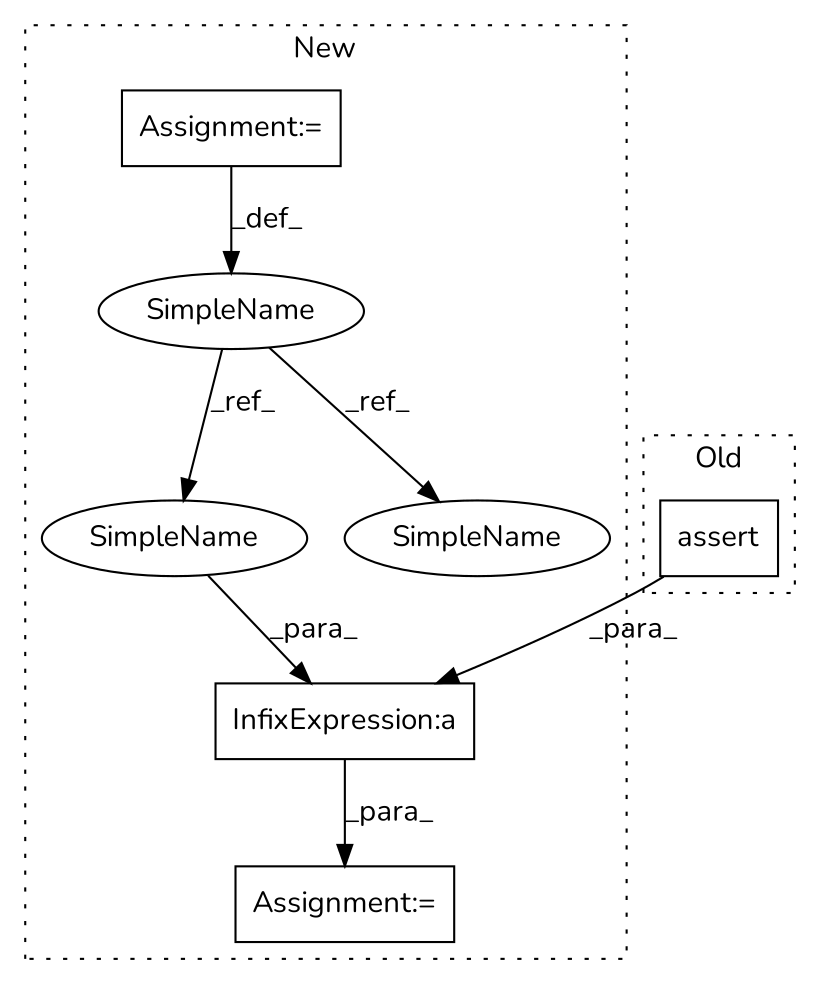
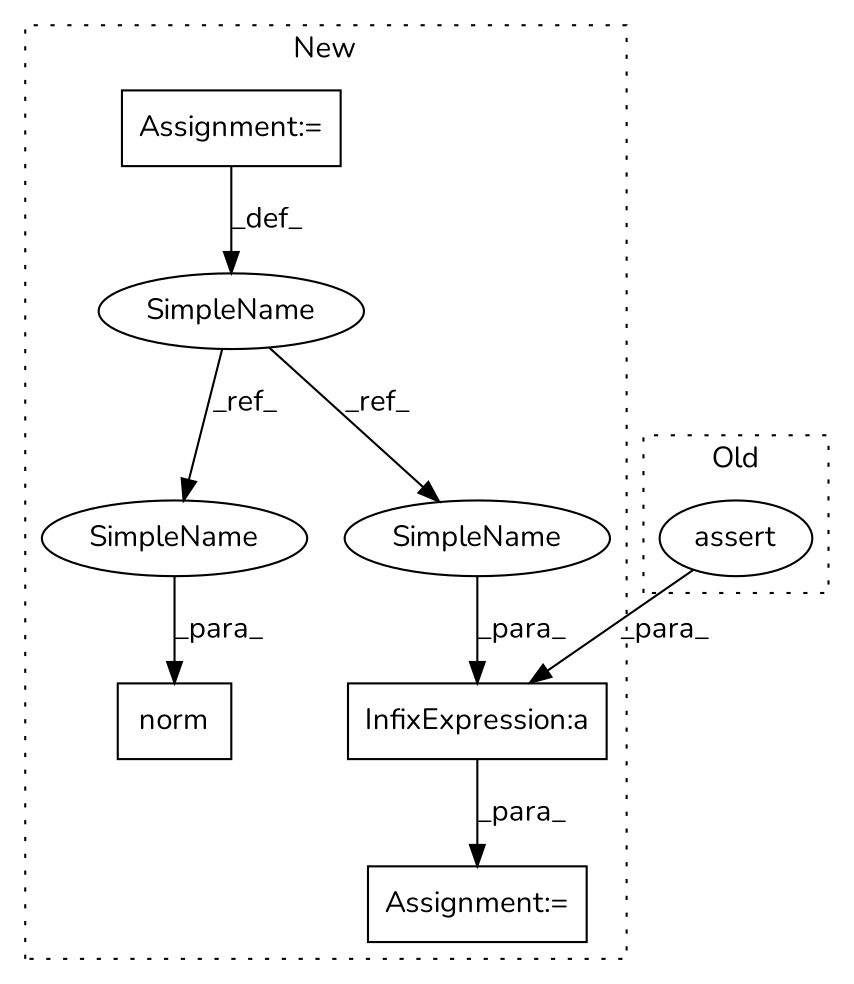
node "assert": shape box -> ellipse
node "norm": added
